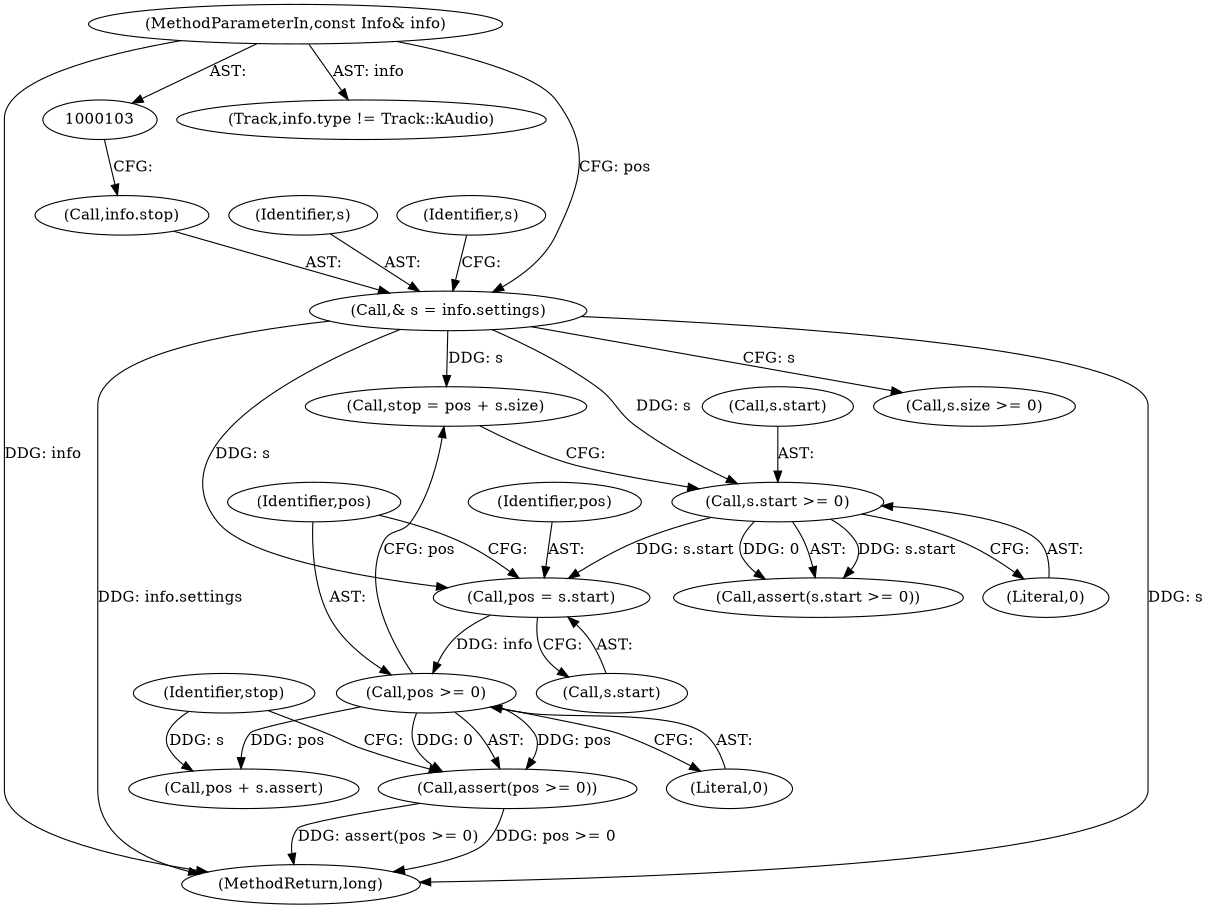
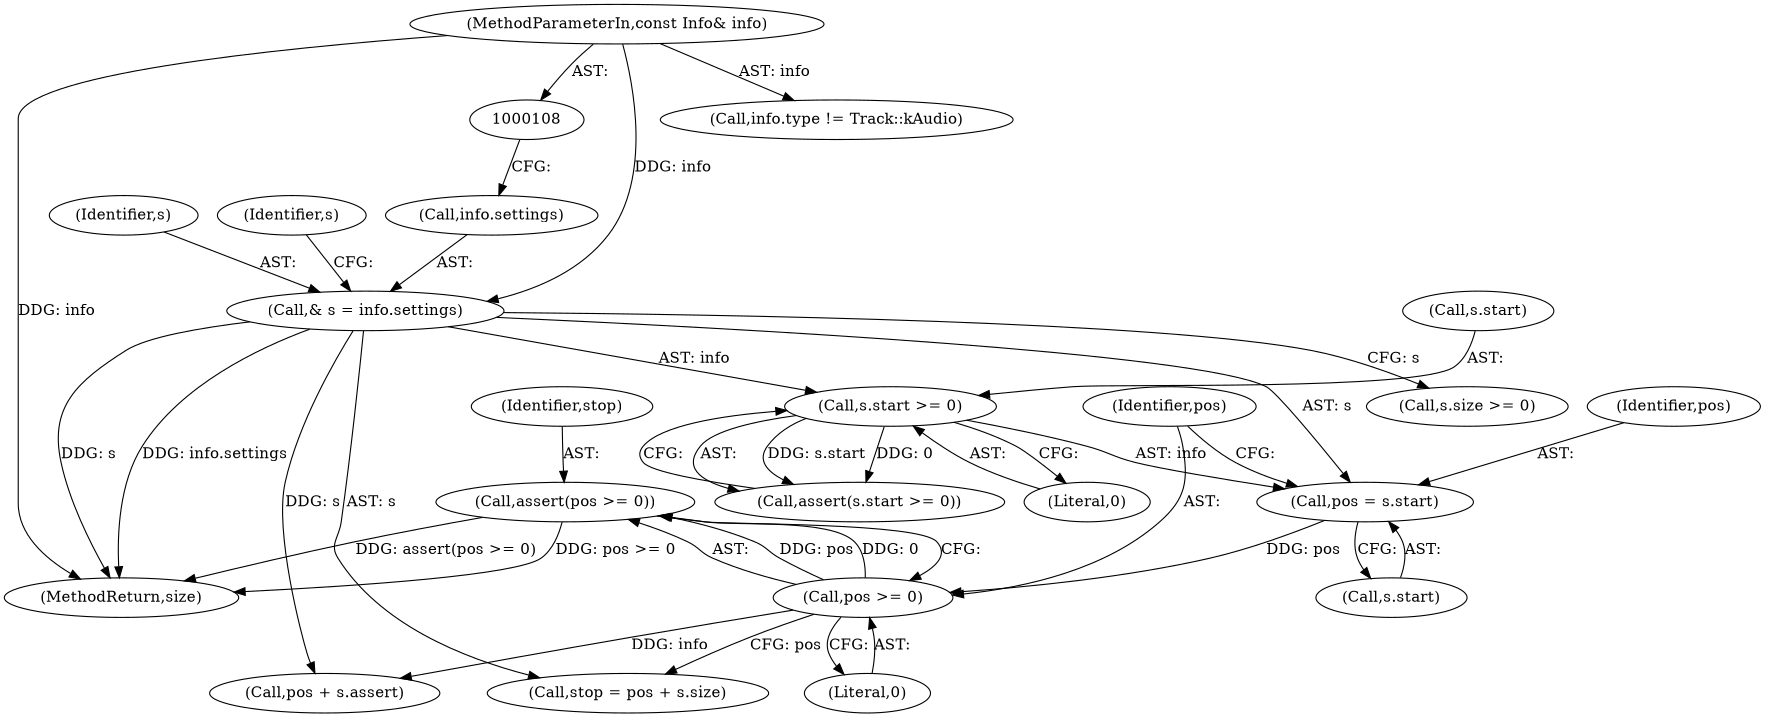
node "1000103": label "1000103" -> "1000108"
node "(Track,info.type != Track::kAudio)": label "(Track,info.type != Track::kAudio)" -> "(Call,info.type != Track::kAudio)"
edge "(MethodParameterIn,const Info& info)" -> "(Call,& s = info.settings)": label "CFG: pos" -> "DDG: info"
node "(Call,info.stop)": label "(Call,info.stop)" -> "(Call,info.settings)"
edge "(Call,& s = info.settings)" -> "(Call,stop = pos + s.size)": label "DDG: s" -> "AST: s"
edge "(Call,& s = info.settings)" -> "(Call,s.start >= 0)": label "DDG: s" -> "AST: info"
edge "(Call,& s = info.settings)" -> "(Call,pos = s.start)": label "DDG: s" -> "AST: s"
edge "(Call,stop = pos + s.size)" -> "(Call,s.start >= 0)": now "(Call,assert(s.start >= 0))" -> "(Call,s.start >= 0)"
edge "(Call,assert(pos >= 0))" -> "(Call,pos >= 0)": added, label "CFG:"
edge "(Call,s.start >= 0)" -> "(Call,pos = s.start)": label "DDG: s.start" -> "AST: info"
edge "(Call,pos = s.start)" -> "(Call,pos >= 0)": label "DDG: info" -> "DDG: pos"
edge "(Identifier,stop)" -> "(Call,pos + s.assert)": now "(Call,& s = info.settings)" -> "(Call,pos + s.assert)"
edge "(Call,pos >= 0)" -> "(Call,pos + s.assert)": label "DDG: pos" -> "DDG: info"
edge "(Identifier,stop)" -> "(Call,assert(pos >= 0))": label "CFG: " -> "AST: "
node "(MethodReturn,long)": label "(MethodReturn,long)" -> "(MethodReturn,size)"
